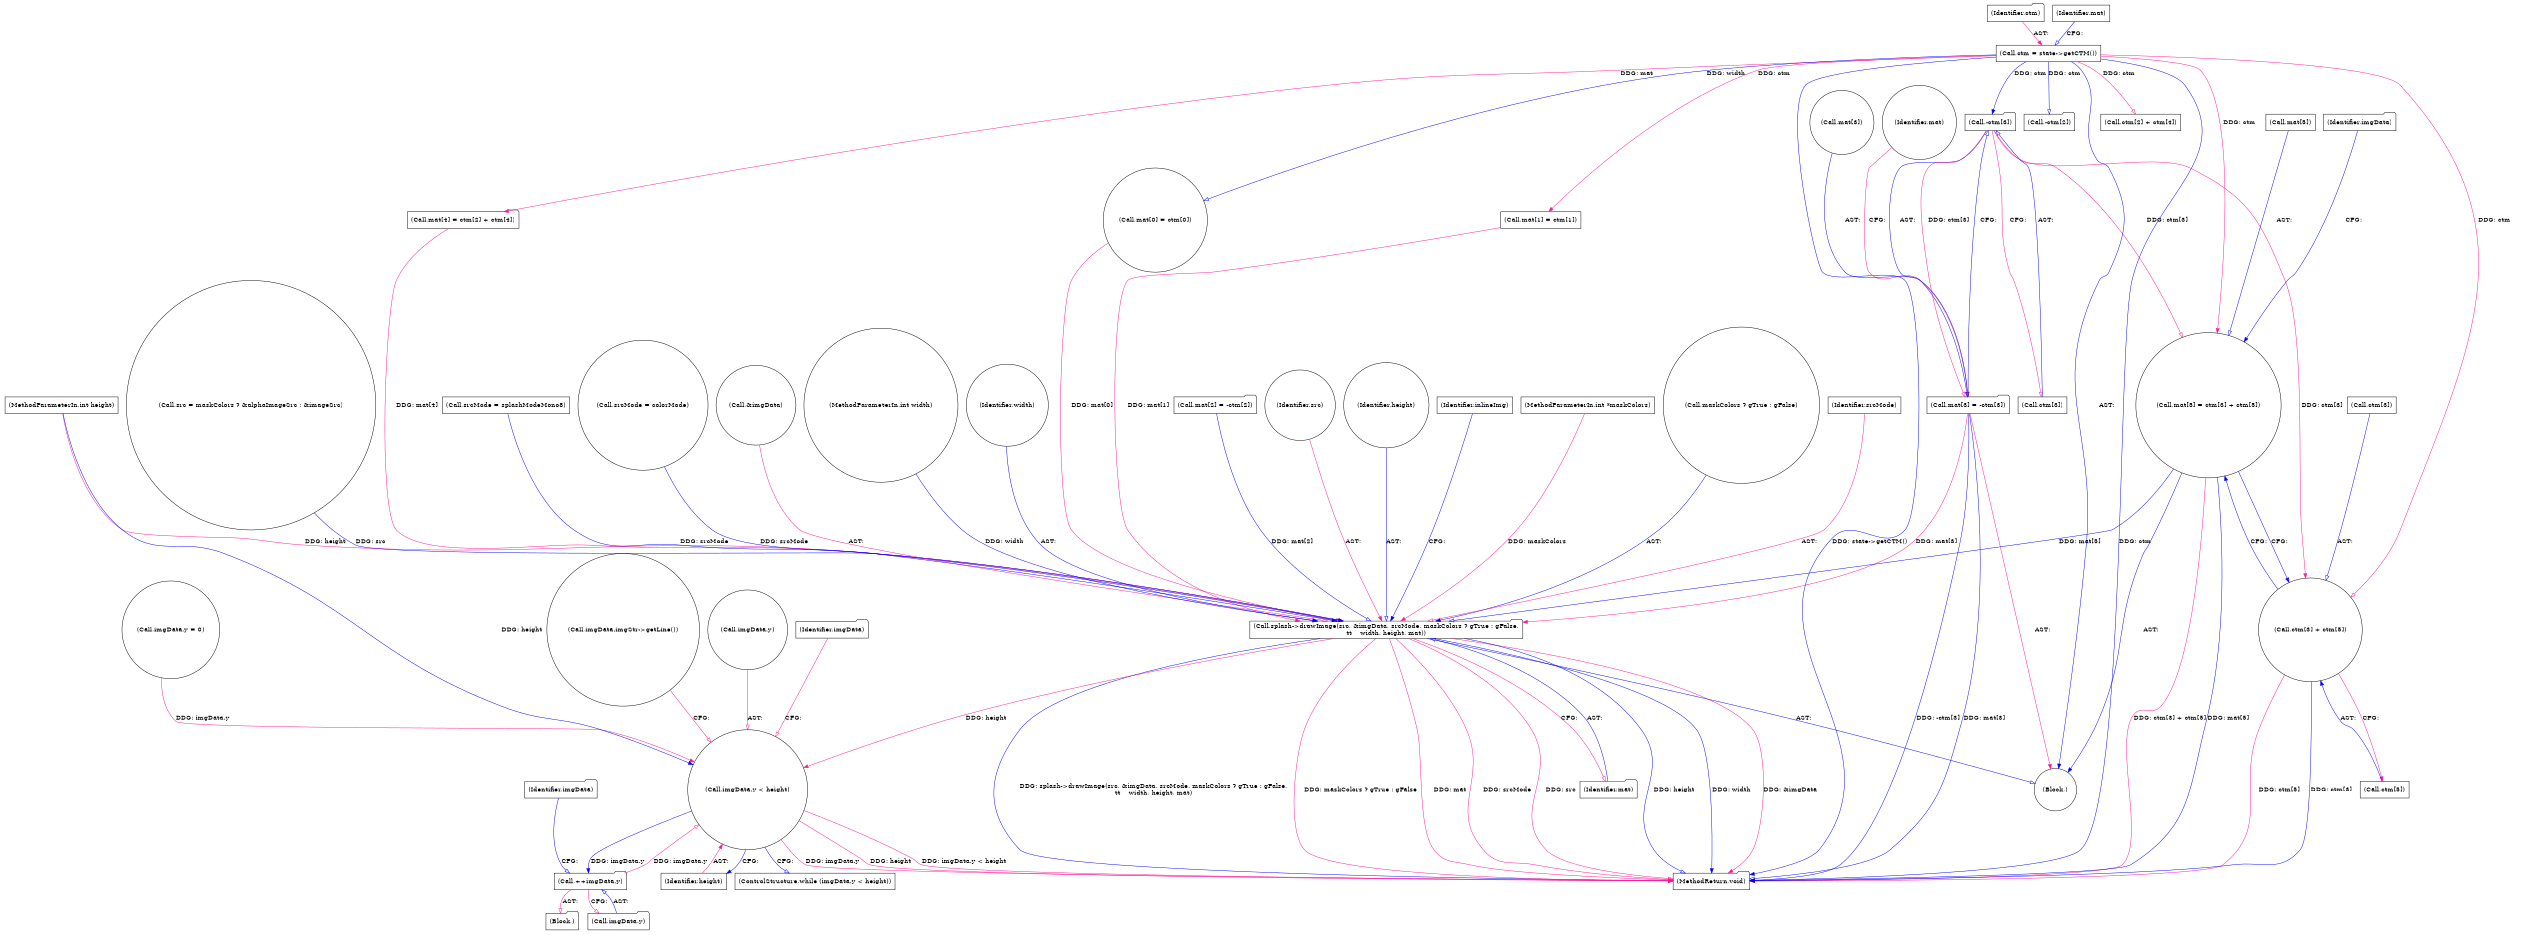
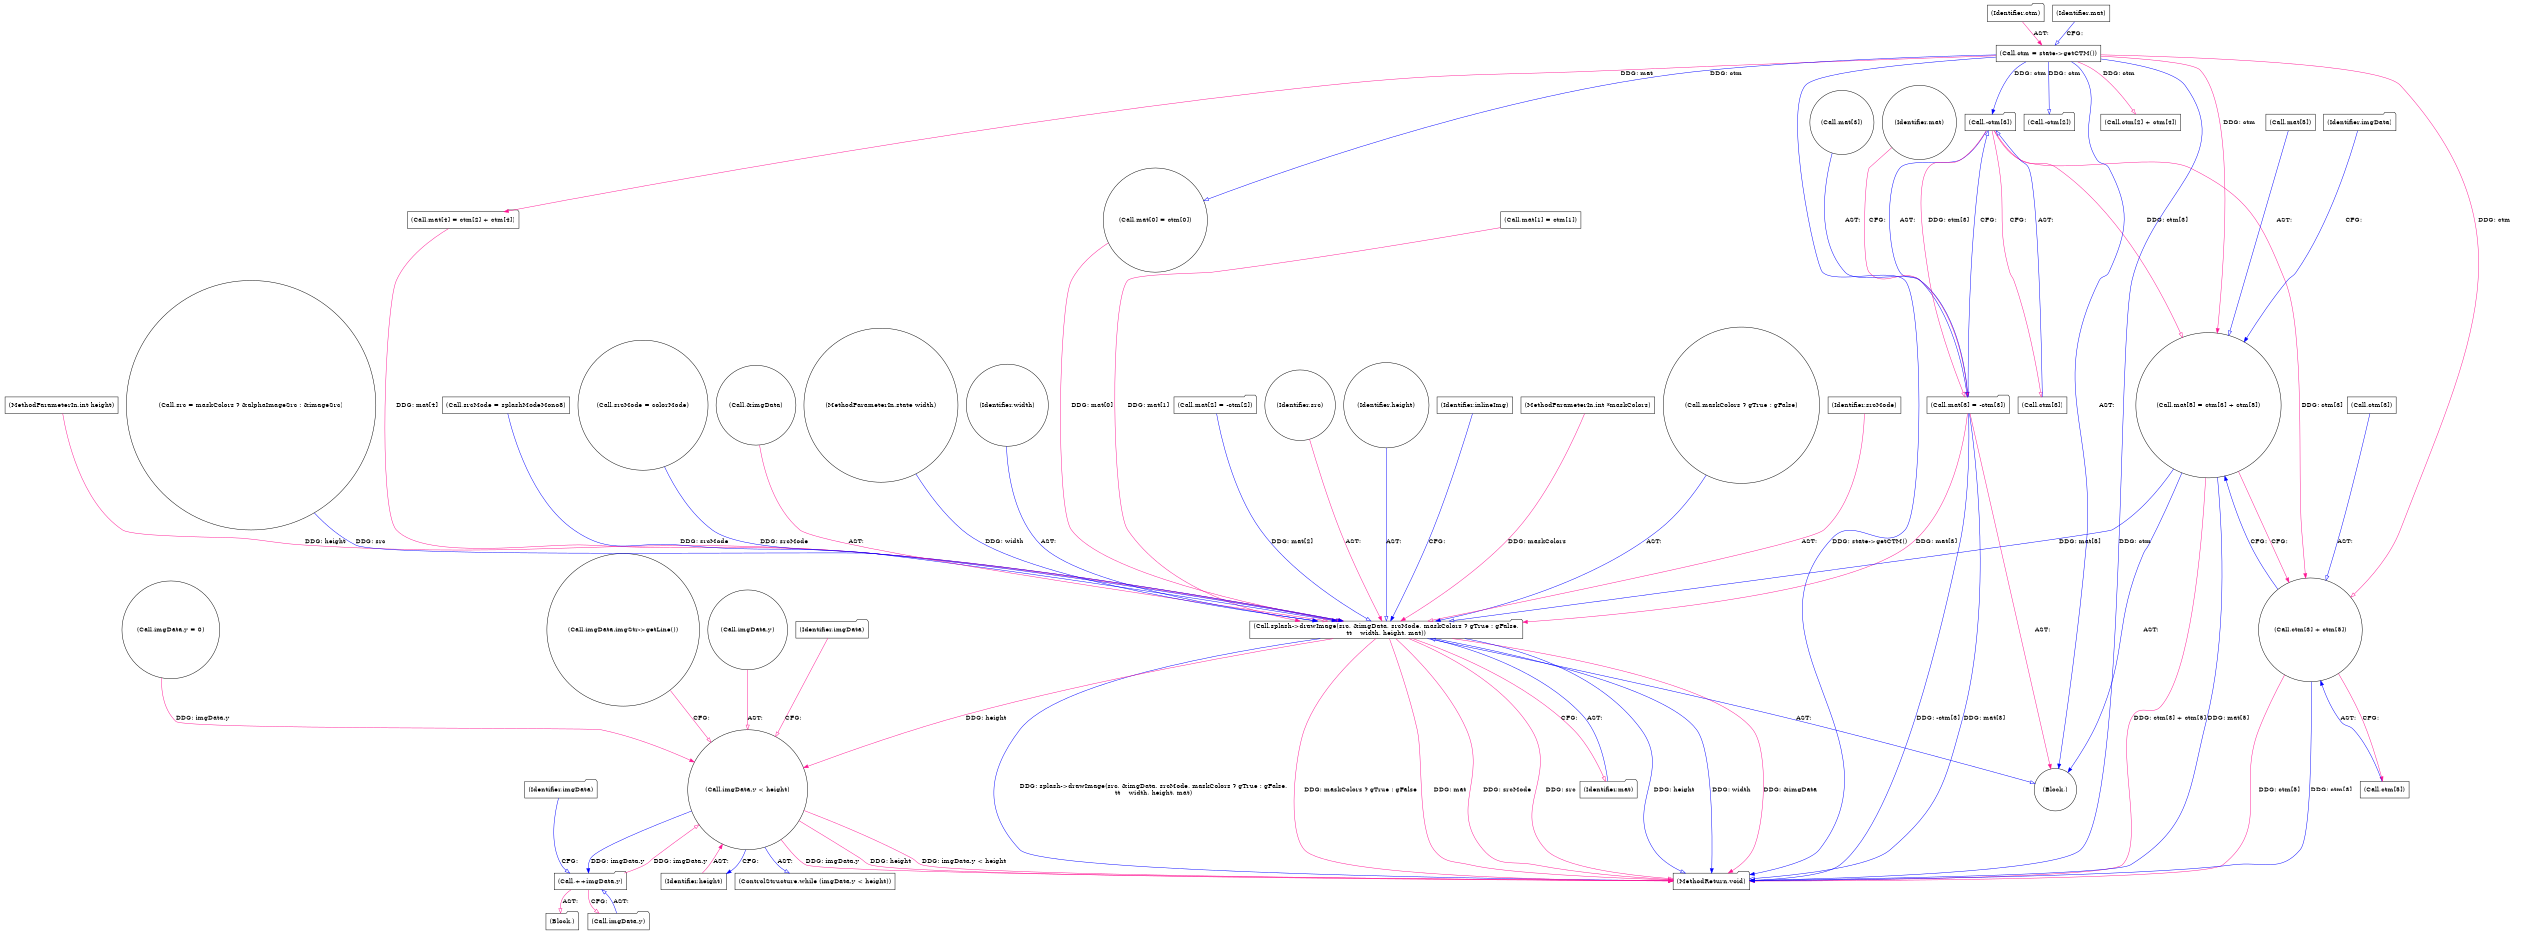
edge "(Call,ctm = state->getCTM())" -> "(Call,mat[1] = ctm[1])": removed, label "DDG: ctm"
edge "(Call,ctm = state->getCTM())" -> "(Call,mat[0] = ctm[0])": label "DDG: width" -> "DDG: ctm"
node "(MethodParameterIn,int width)": label "(MethodParameterIn,int width)" -> "(MethodParameterIn,state width)"
edge "(Call,mat[5] = ctm[3] + ctm[5])" -> "(Call,ctm[3] + ctm[5])": color blue -> deeppink
edge "(MethodParameterIn,int height)" -> "(Call,imgData.y < height)": removed, label "DDG: height"
edge "(Call,imgData.y < height)" -> "(ControlStructure,while (imgData.y < height))": label "CFG: " -> "AST: "
